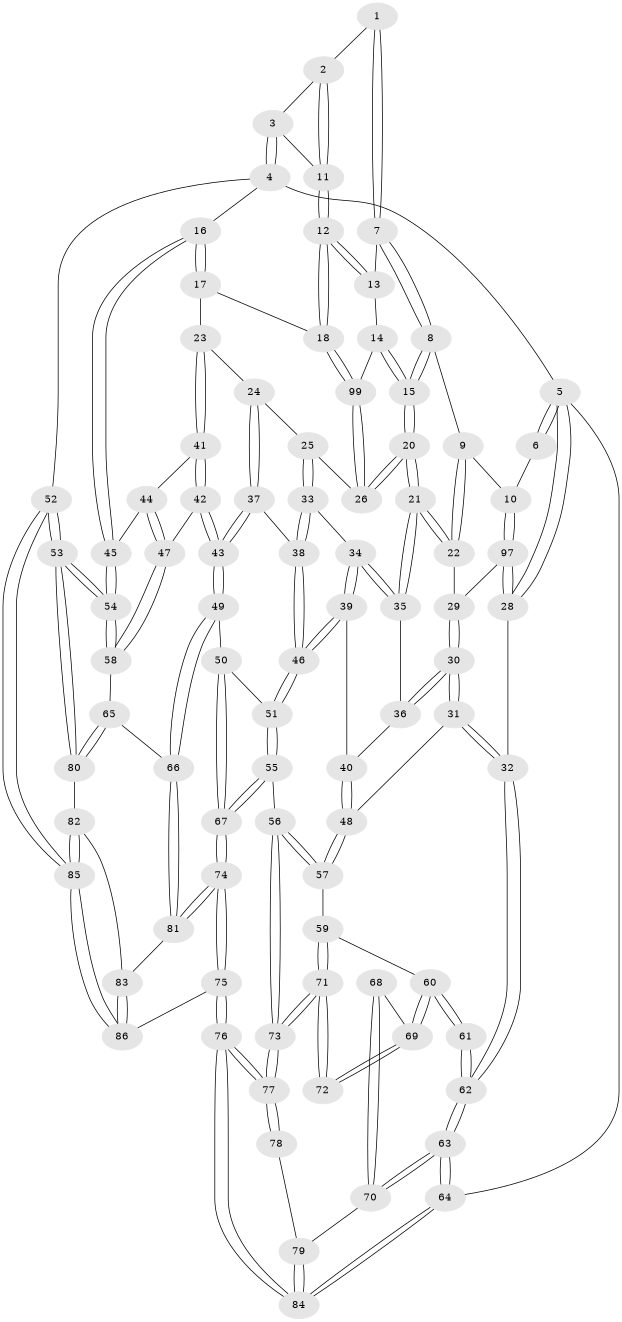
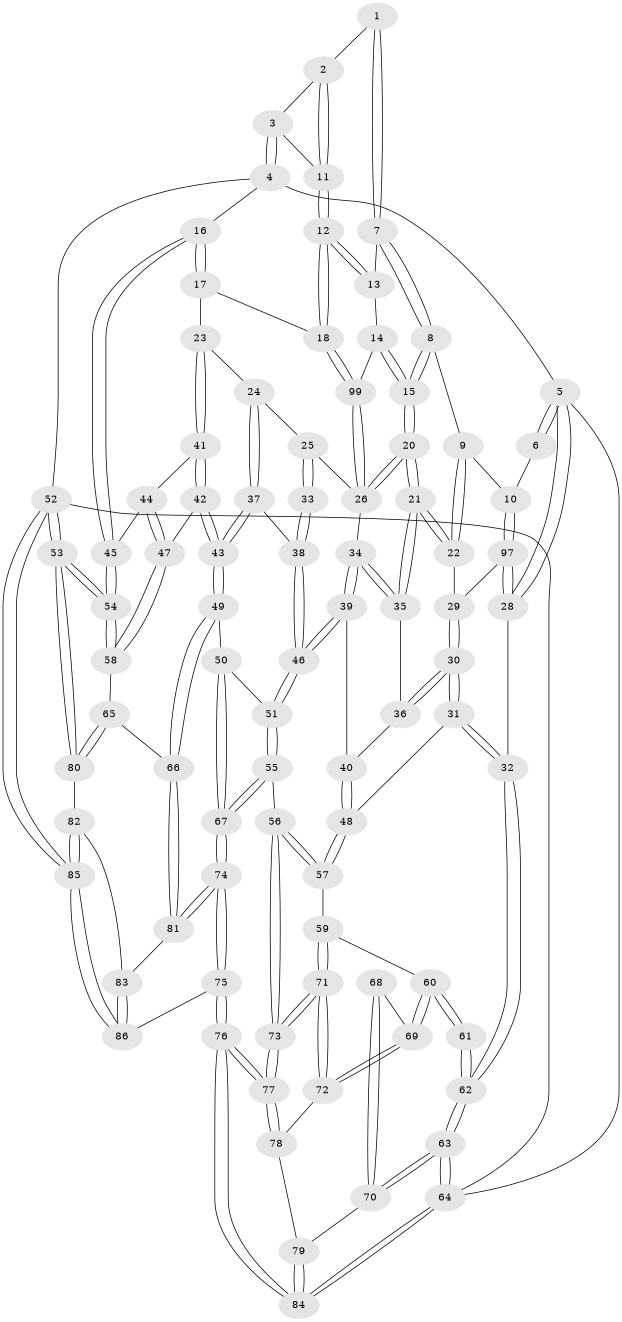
edge "33" -- "34": now "26" -- "34"
edge "52" -- "64": added
edge "72" -- "78": added
